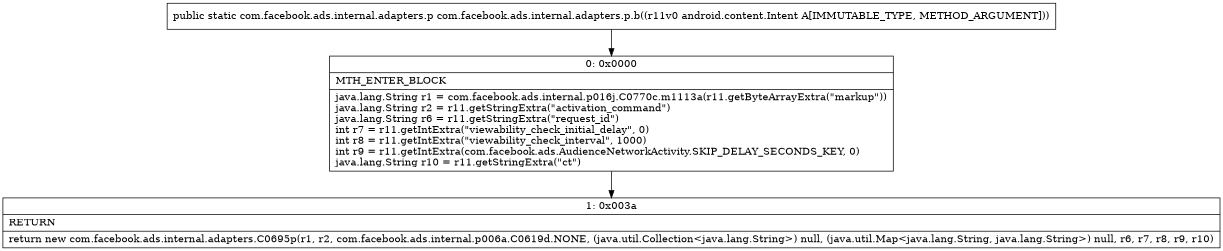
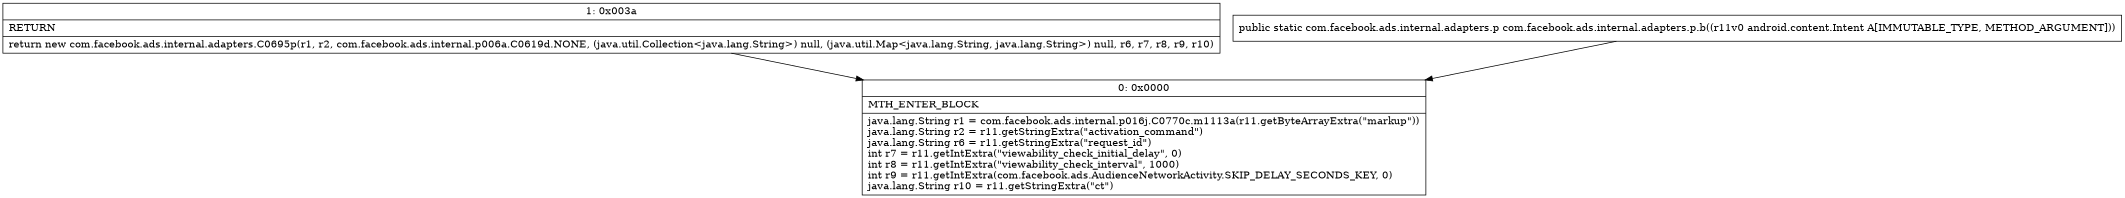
edge "0: 0x0000" -> "1: 0x003a": reversed
